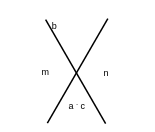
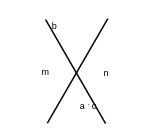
node "a . c": moved (77, 105) -> (88, 105)
